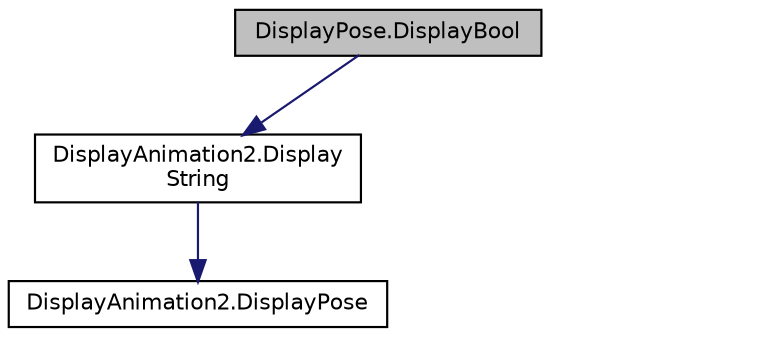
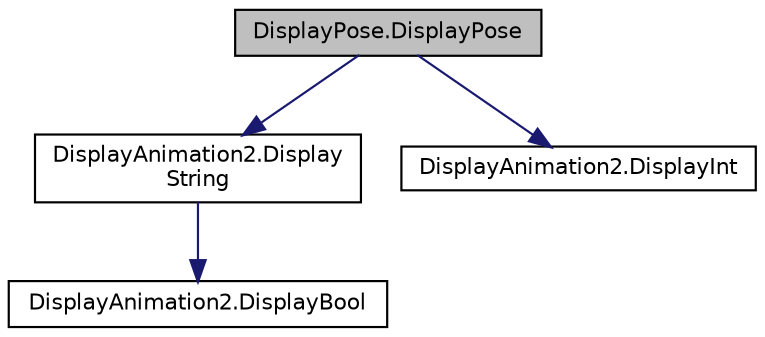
node "DisplayPose.DisplayBool": label "DisplayPose.DisplayBool" -> "DisplayPose.DisplayPose"
node "DisplayAnimation2.DisplayInt": added
node "DisplayAnimation2.DisplayPose": label "DisplayAnimation2.DisplayPose" -> "DisplayAnimation2.DisplayBool"
